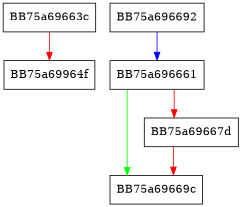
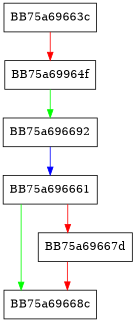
edge "BB75a69964f" -> "BB75a696692": added
node "BB75a69669c": label "BB75a69669c" -> "BB75a69668c"
